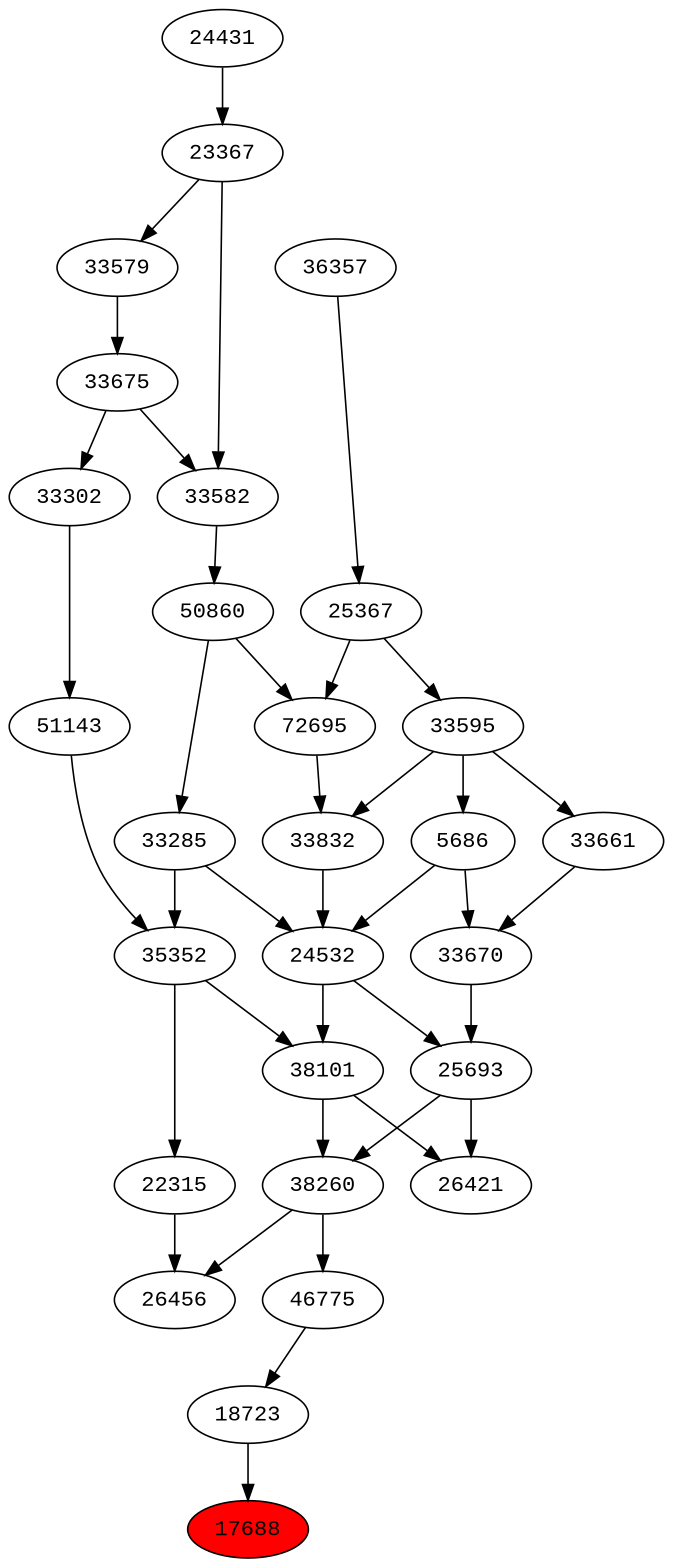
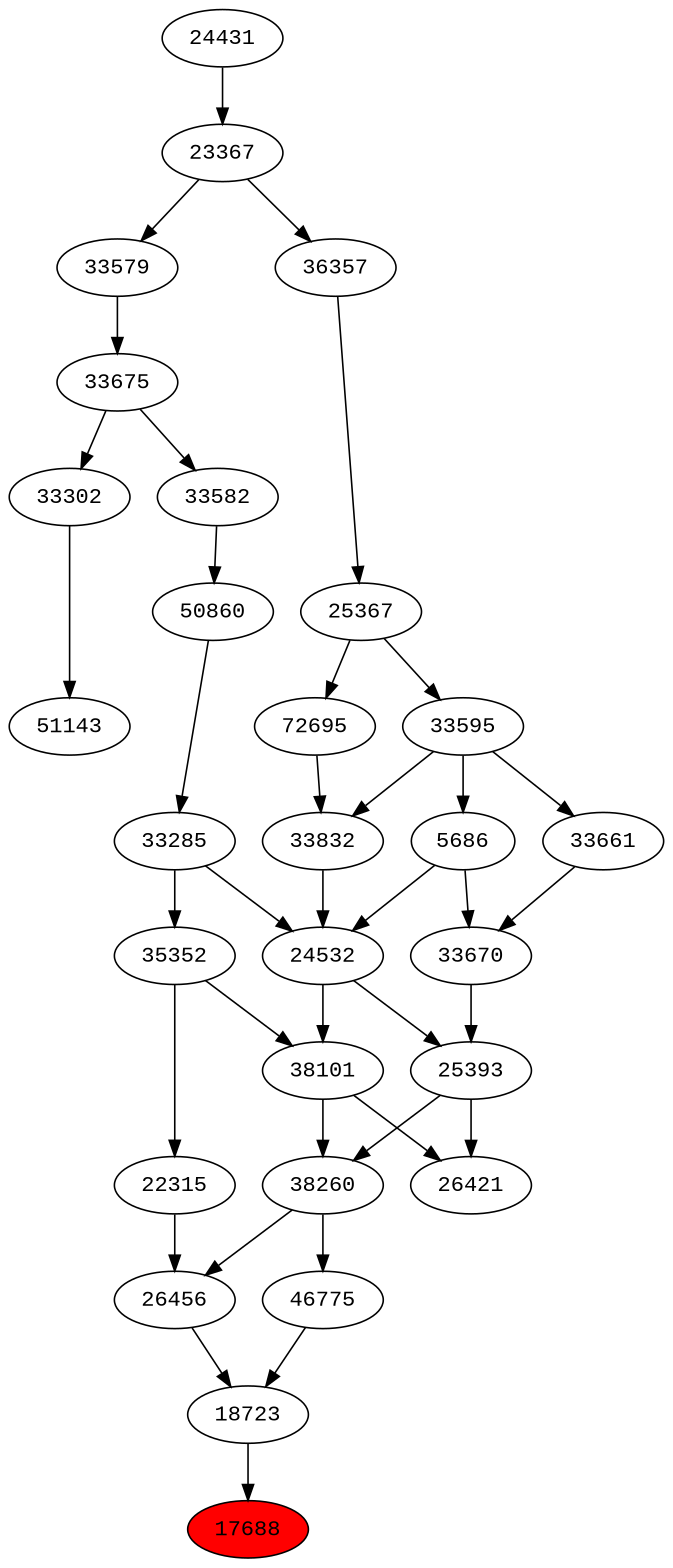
edge "23367" -> "33582": now "23367" -> "36357"
edge "50860" -> "72695": removed
edge "51143" -> "35352": removed
node "25693": label "25693" -> "25393"
edge "26456" -> "18723": added
